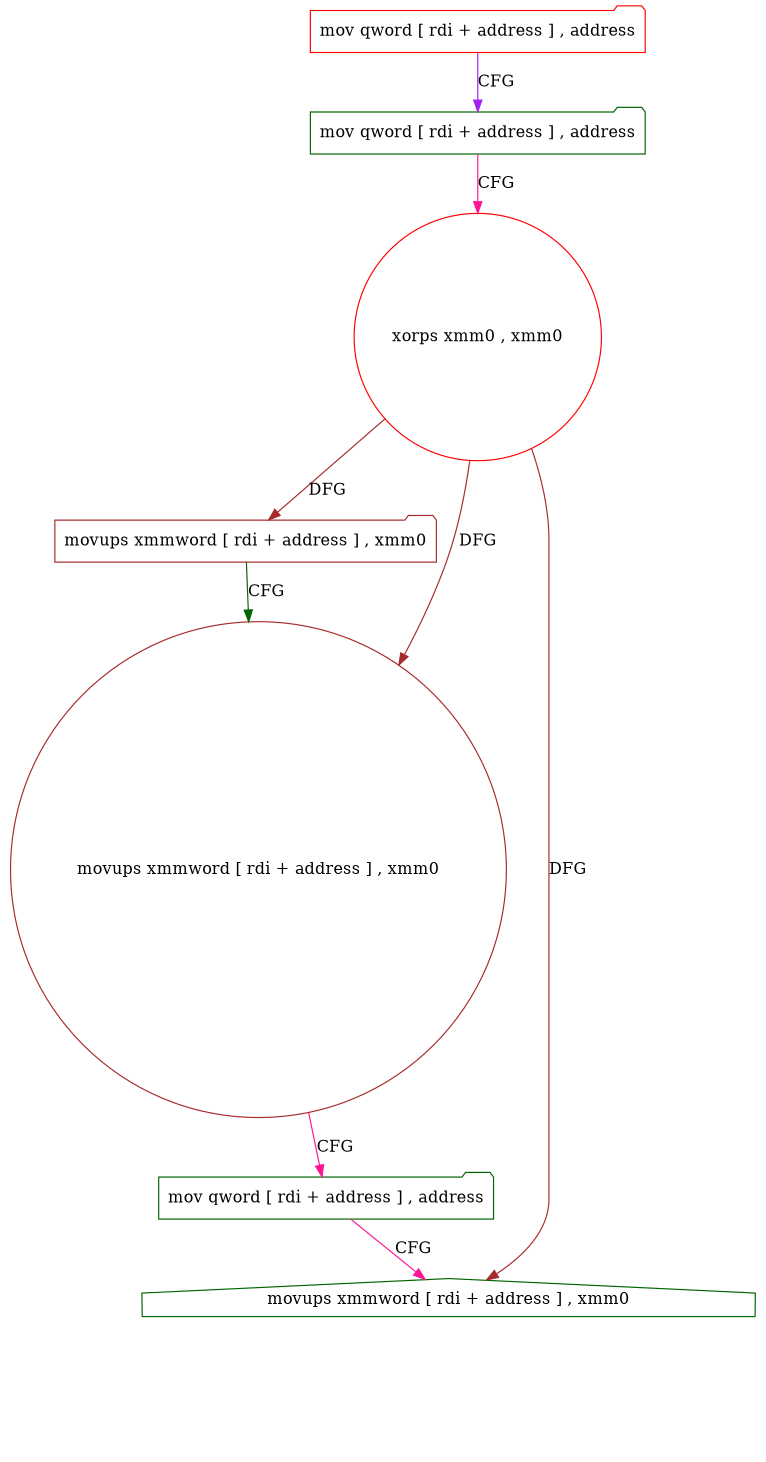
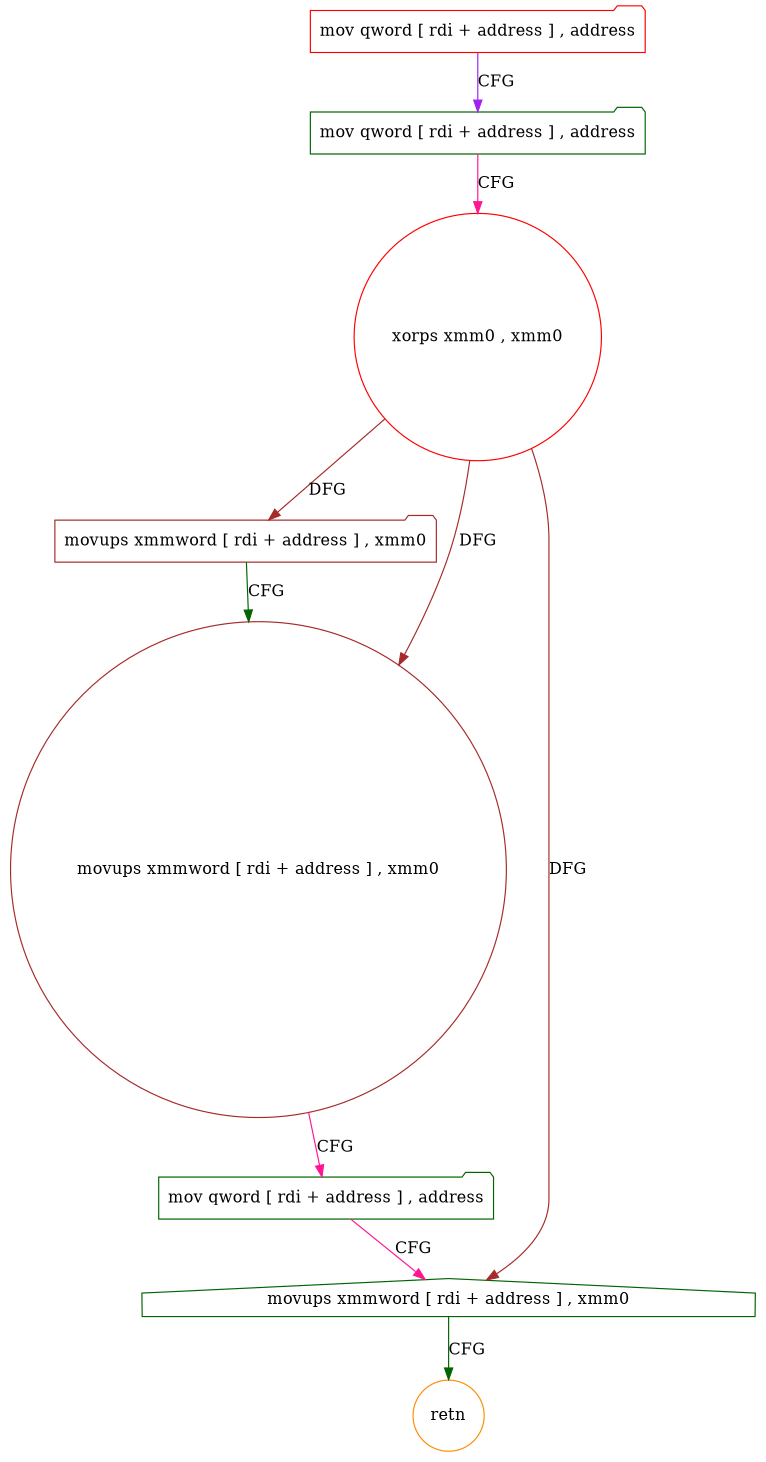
node "retn": added
